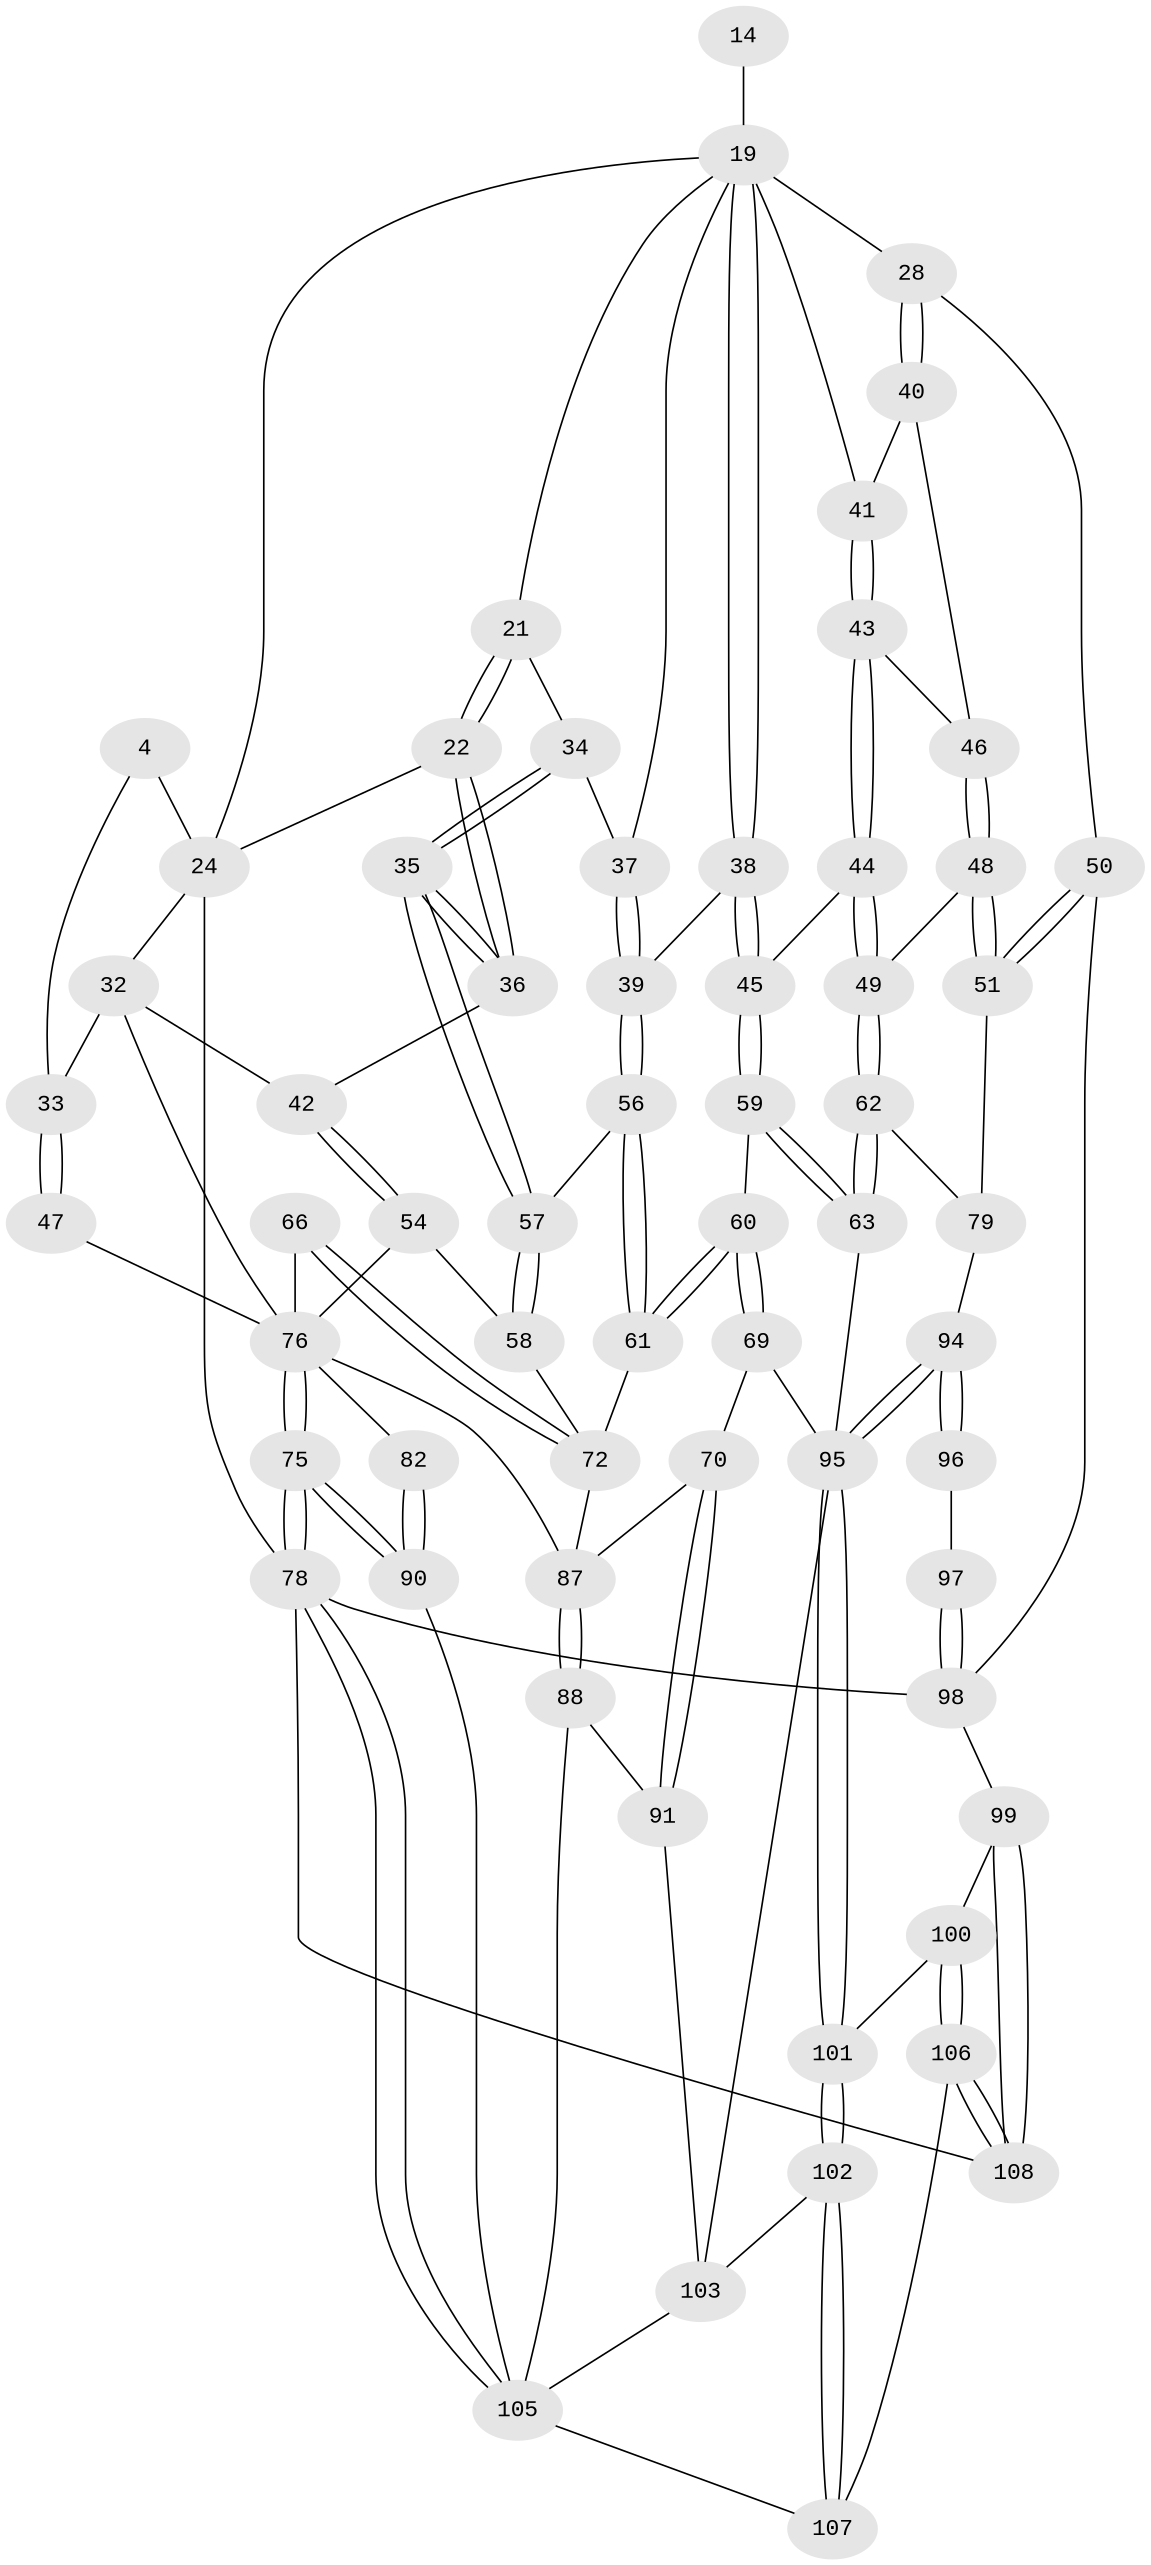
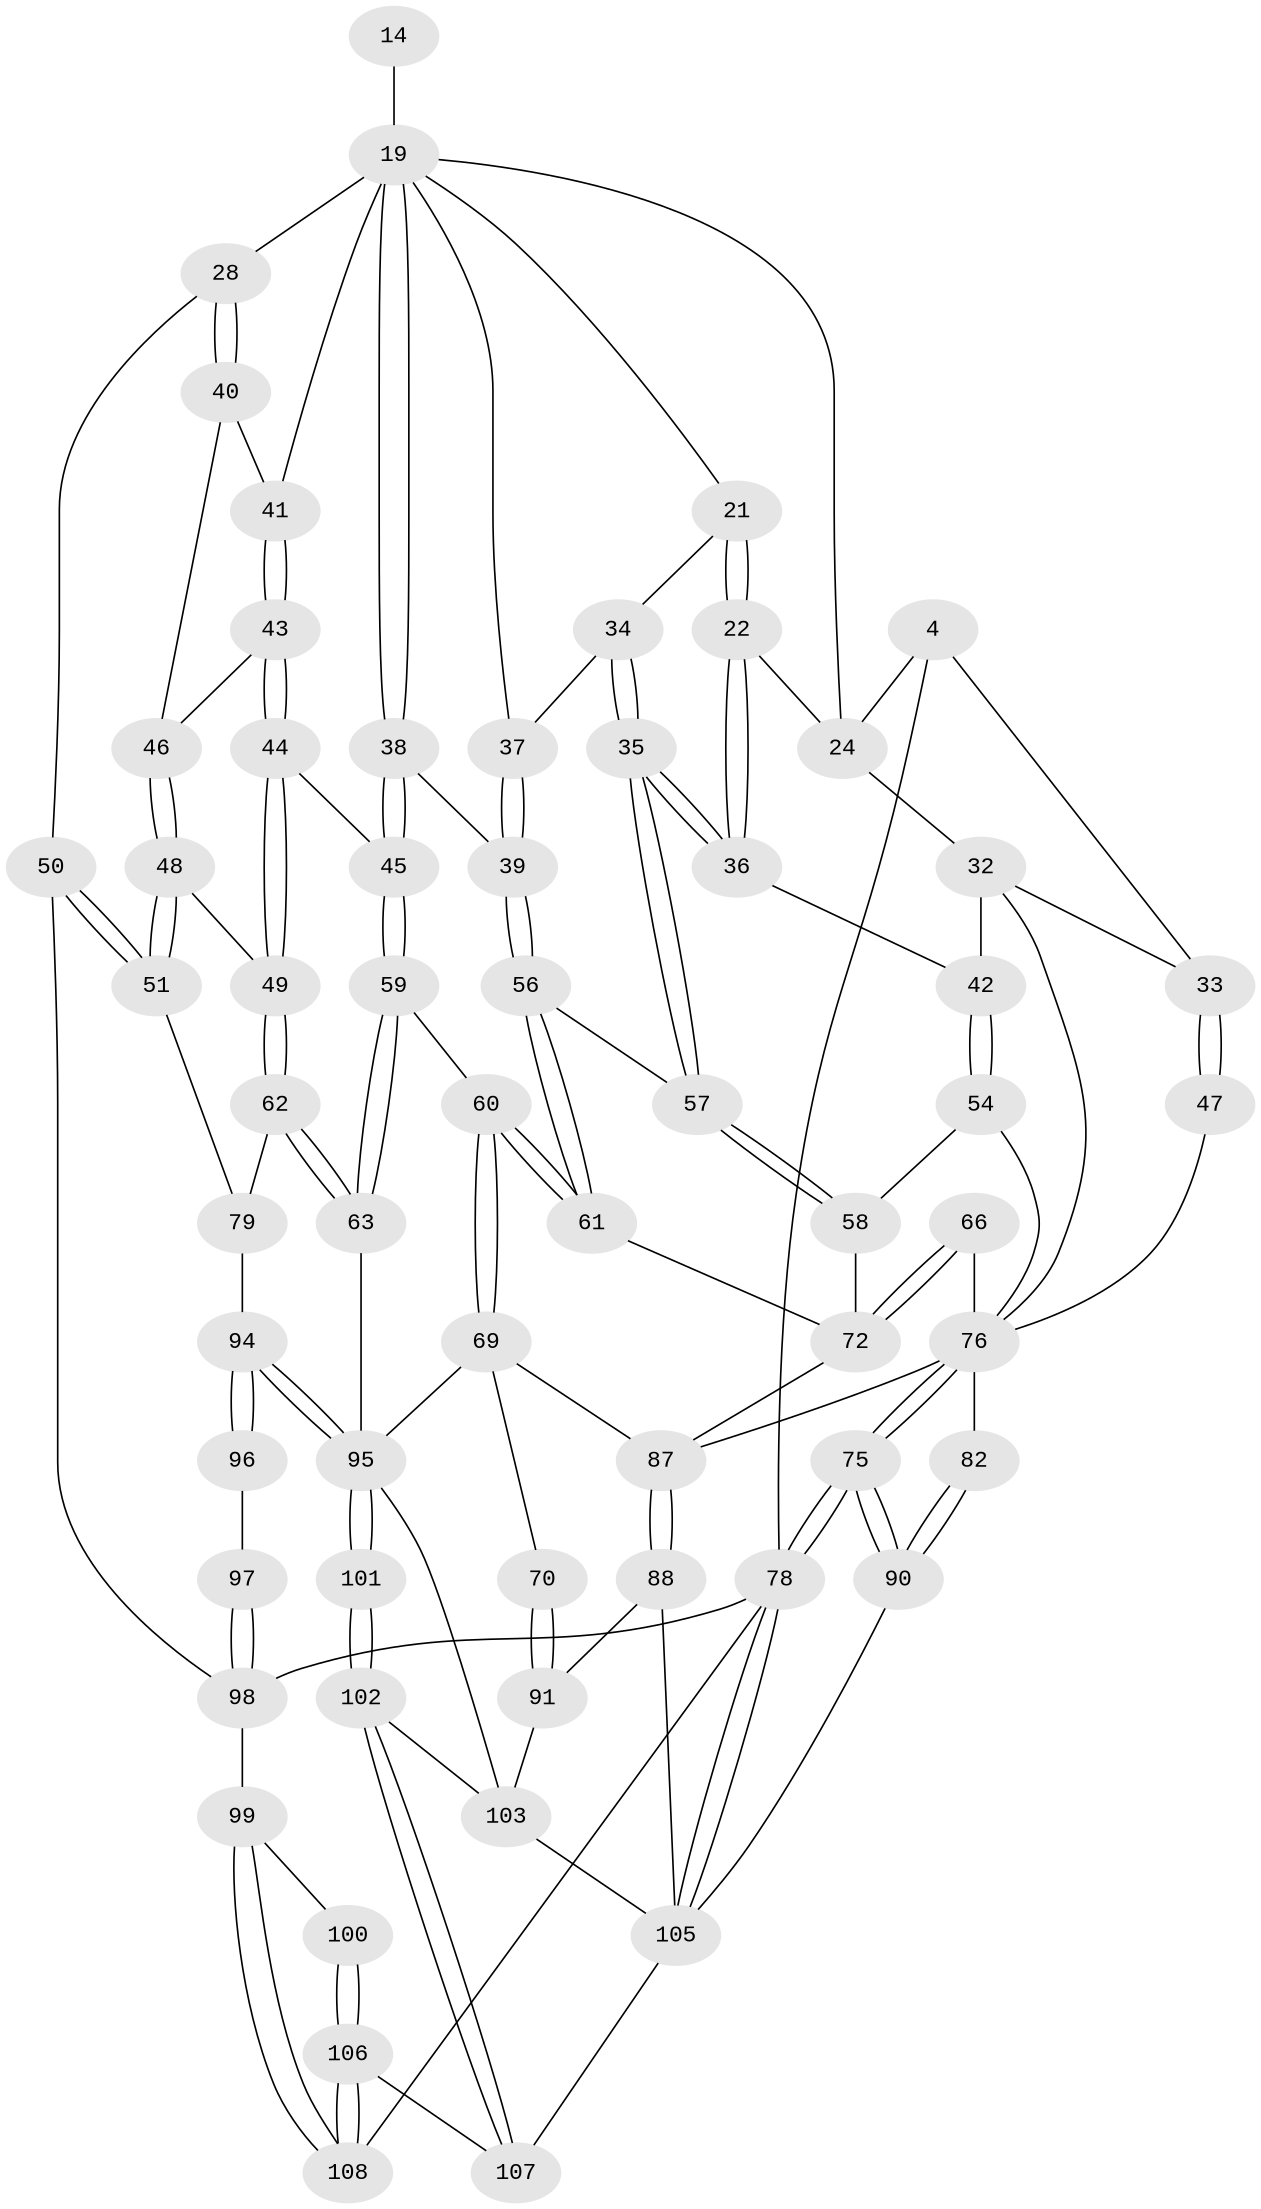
edge "24" -- "78": now "4" -- "78"
edge "70" -- "87": now "69" -- "87"
edge "100" -- "101": removed
